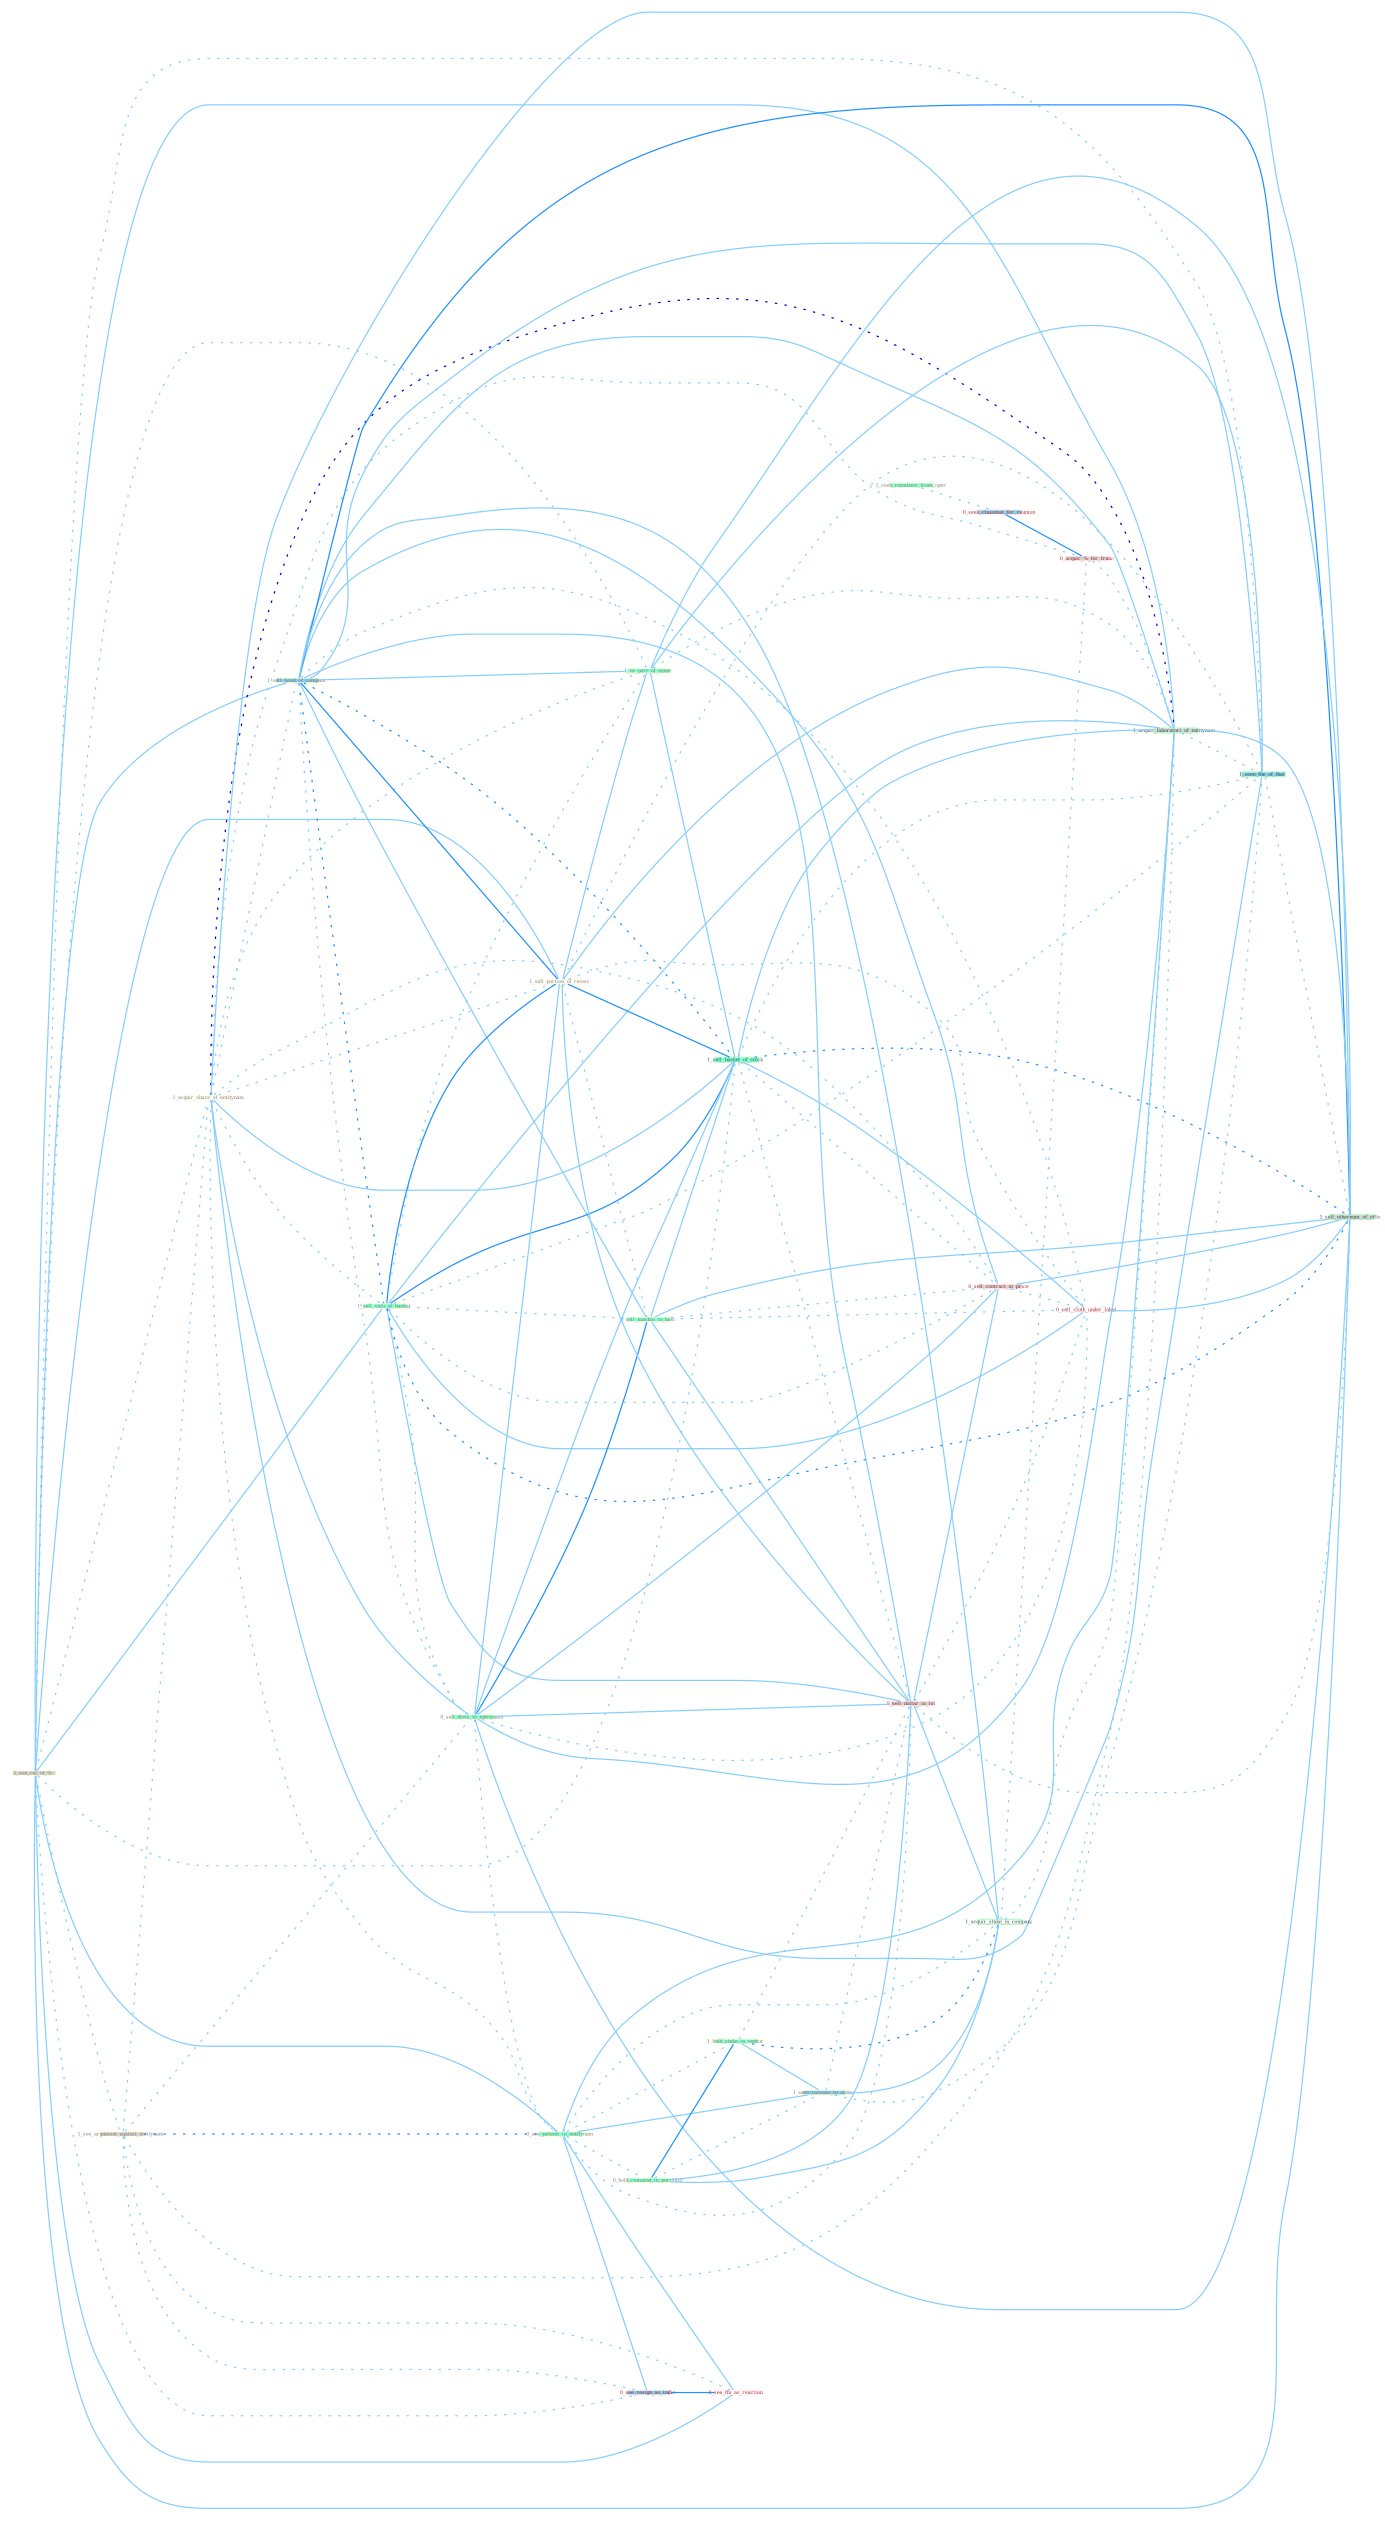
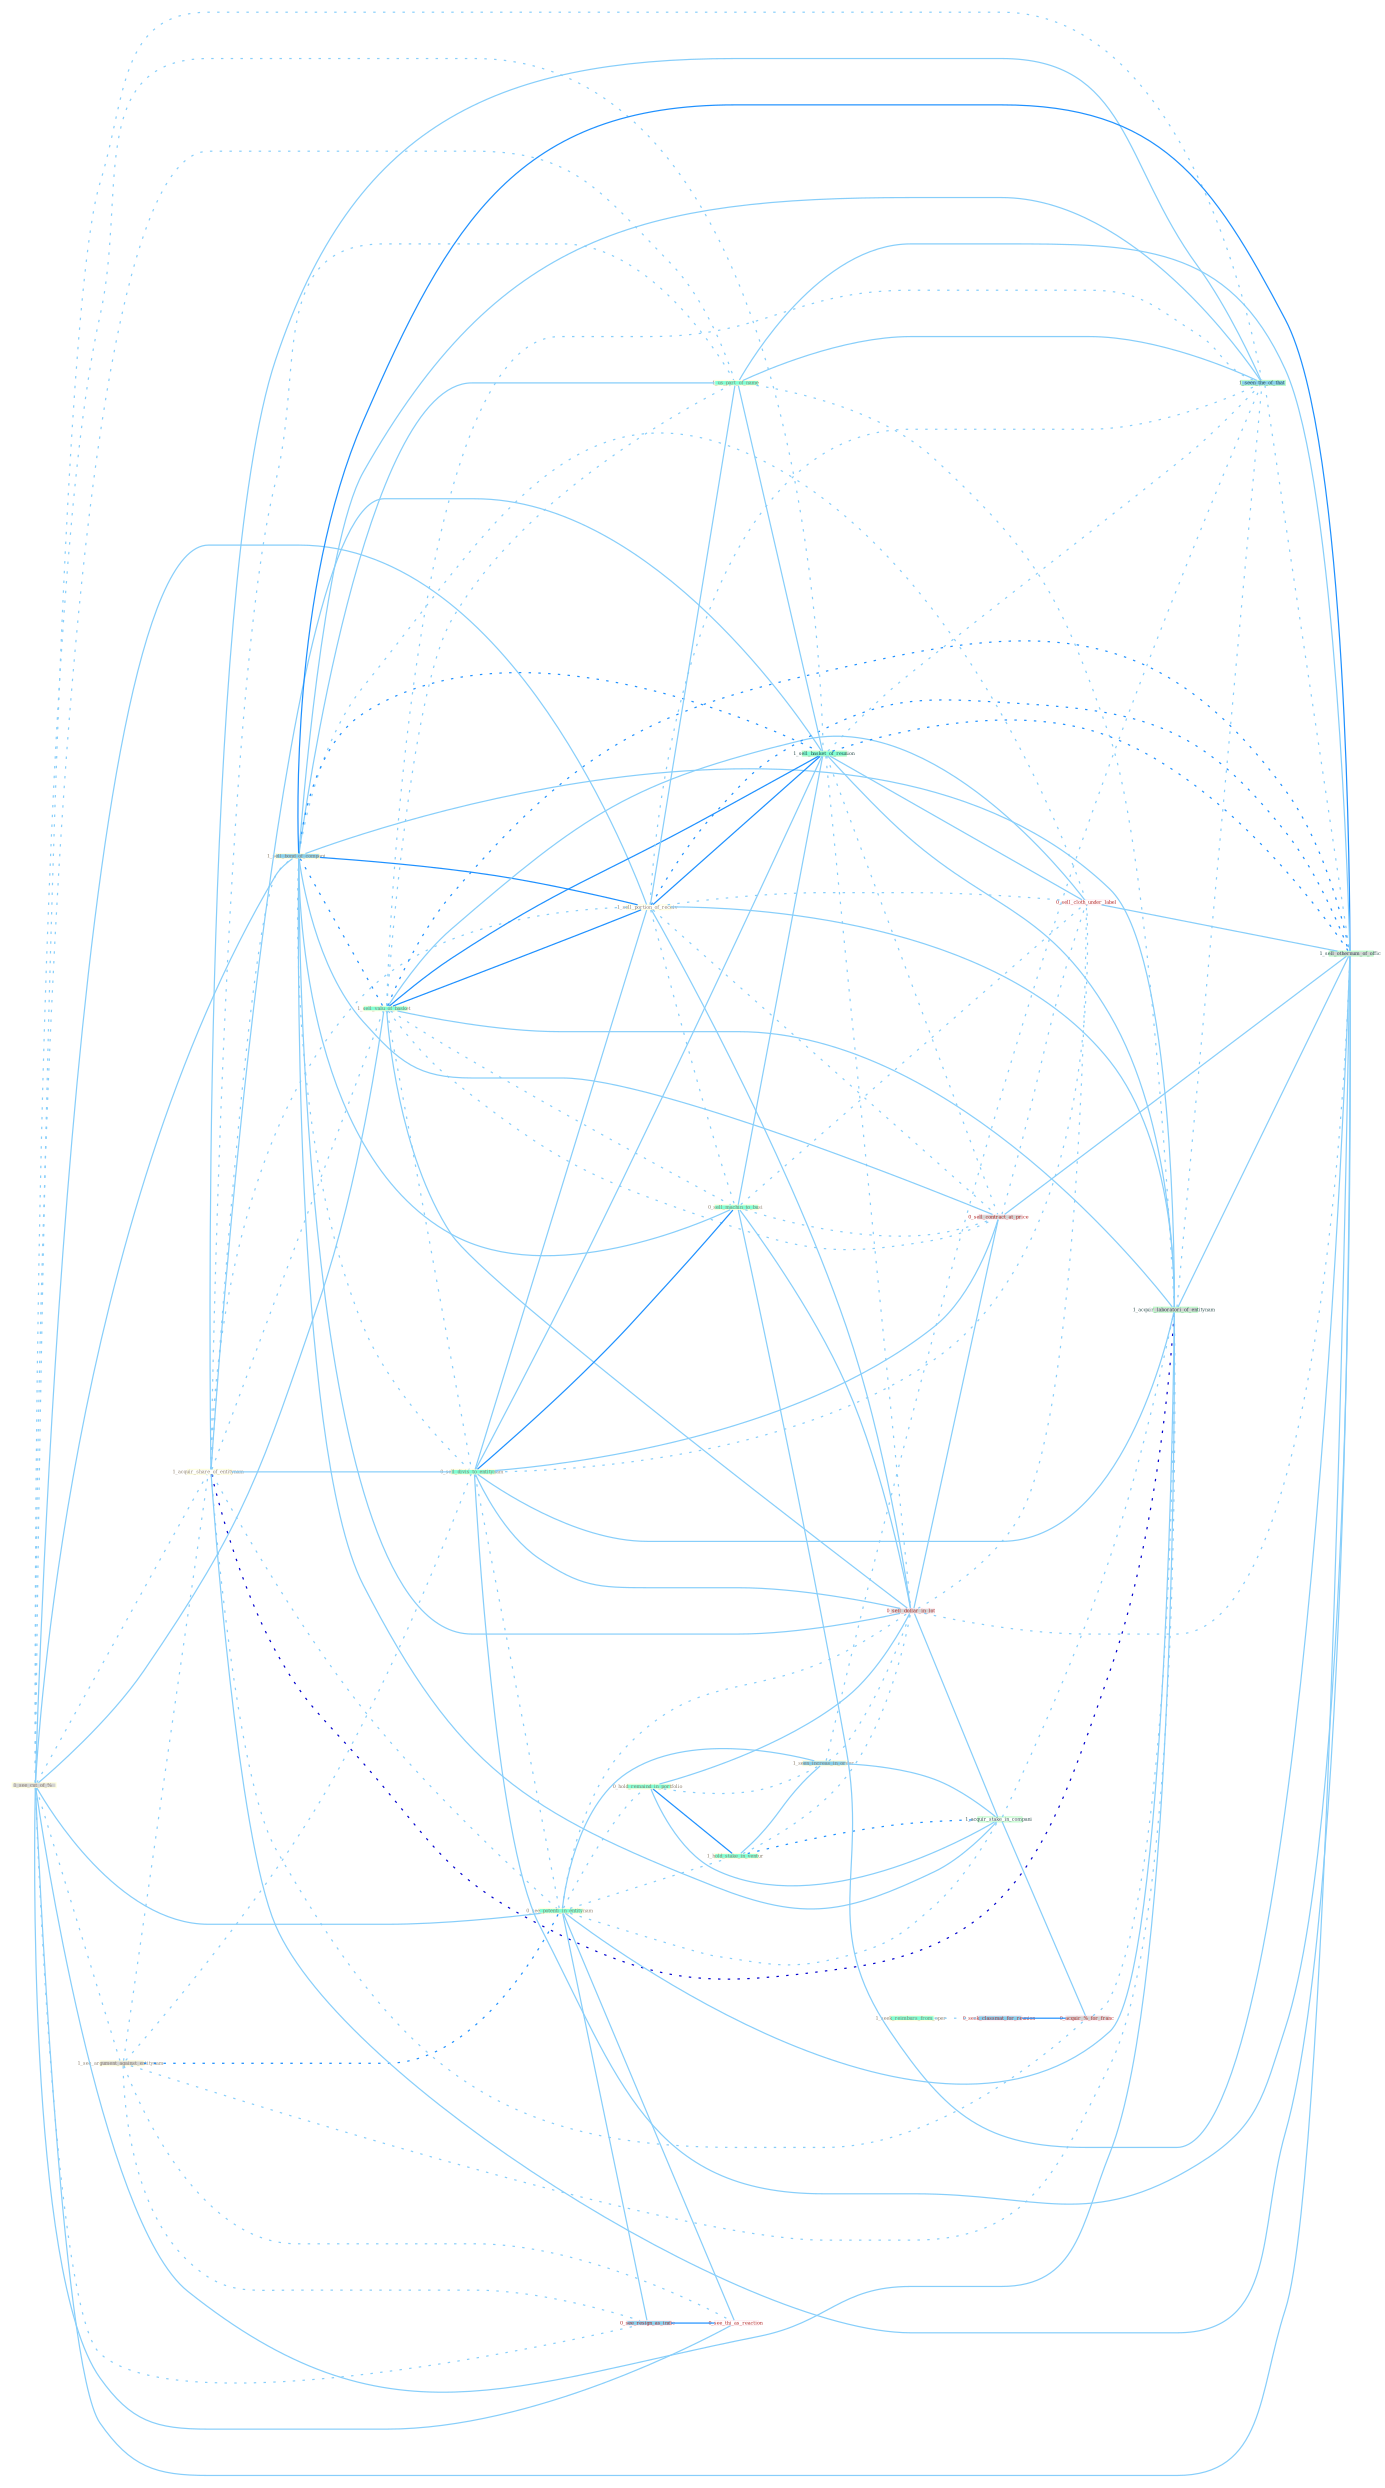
edge "1_sell_portion_of_receiv" -- "1_sell_othernum_of_offic": added
edge "1_acquir_share_of_entitynam" -- "0_sell_contract_at_price": now "1_sell_portion_of_receiv" -- "0_sell_contract_at_price"
node "1_sell_basket_of_stock": label "1_sell_basket_of_stock" -> "1_sell_basket_of_reunion"
edge "0_acquir_%_for_franc" -- "1_acquir_stake_in_compani": style dotted -> solid
